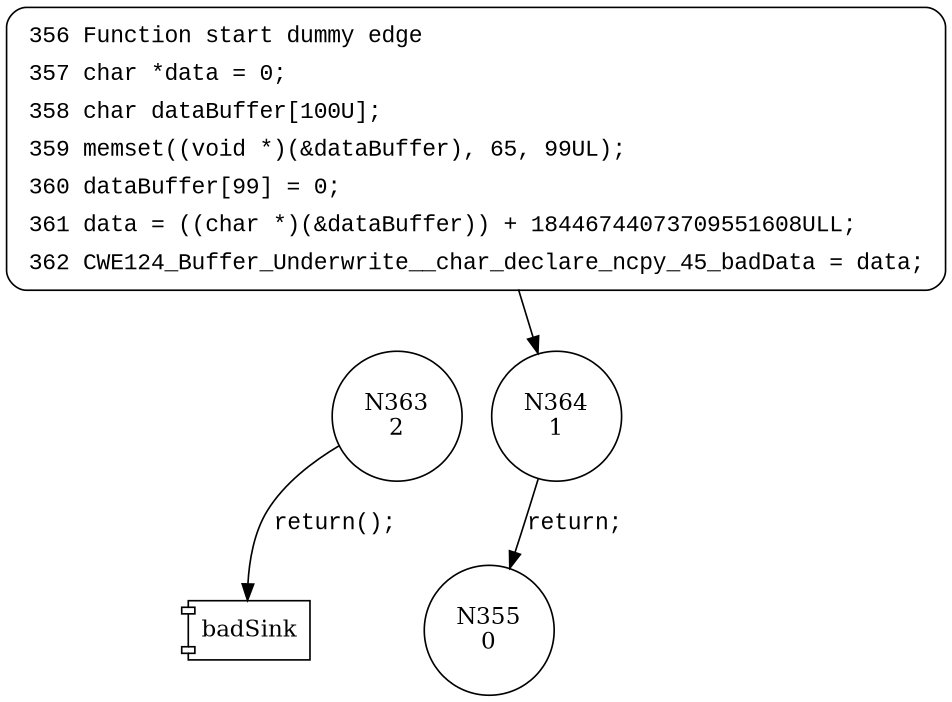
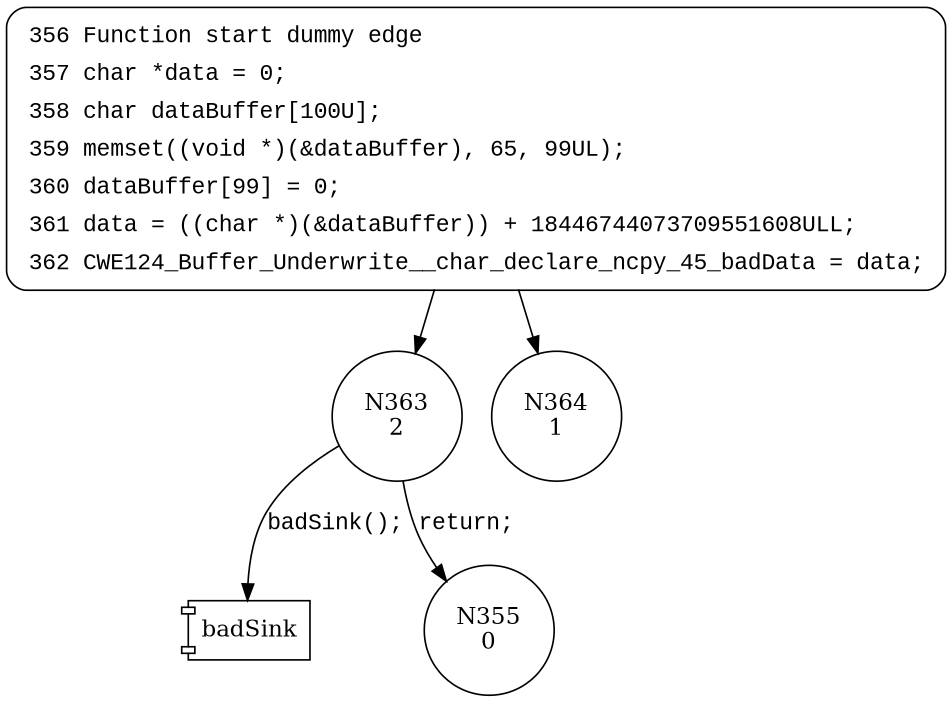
edge "356" -> "N363 2": added
edge "N364 1" -> "N355 0": now "N363 2" -> "N355 0"
edge "N363 2" -> "badSink": label "return();" -> "badSink();"
